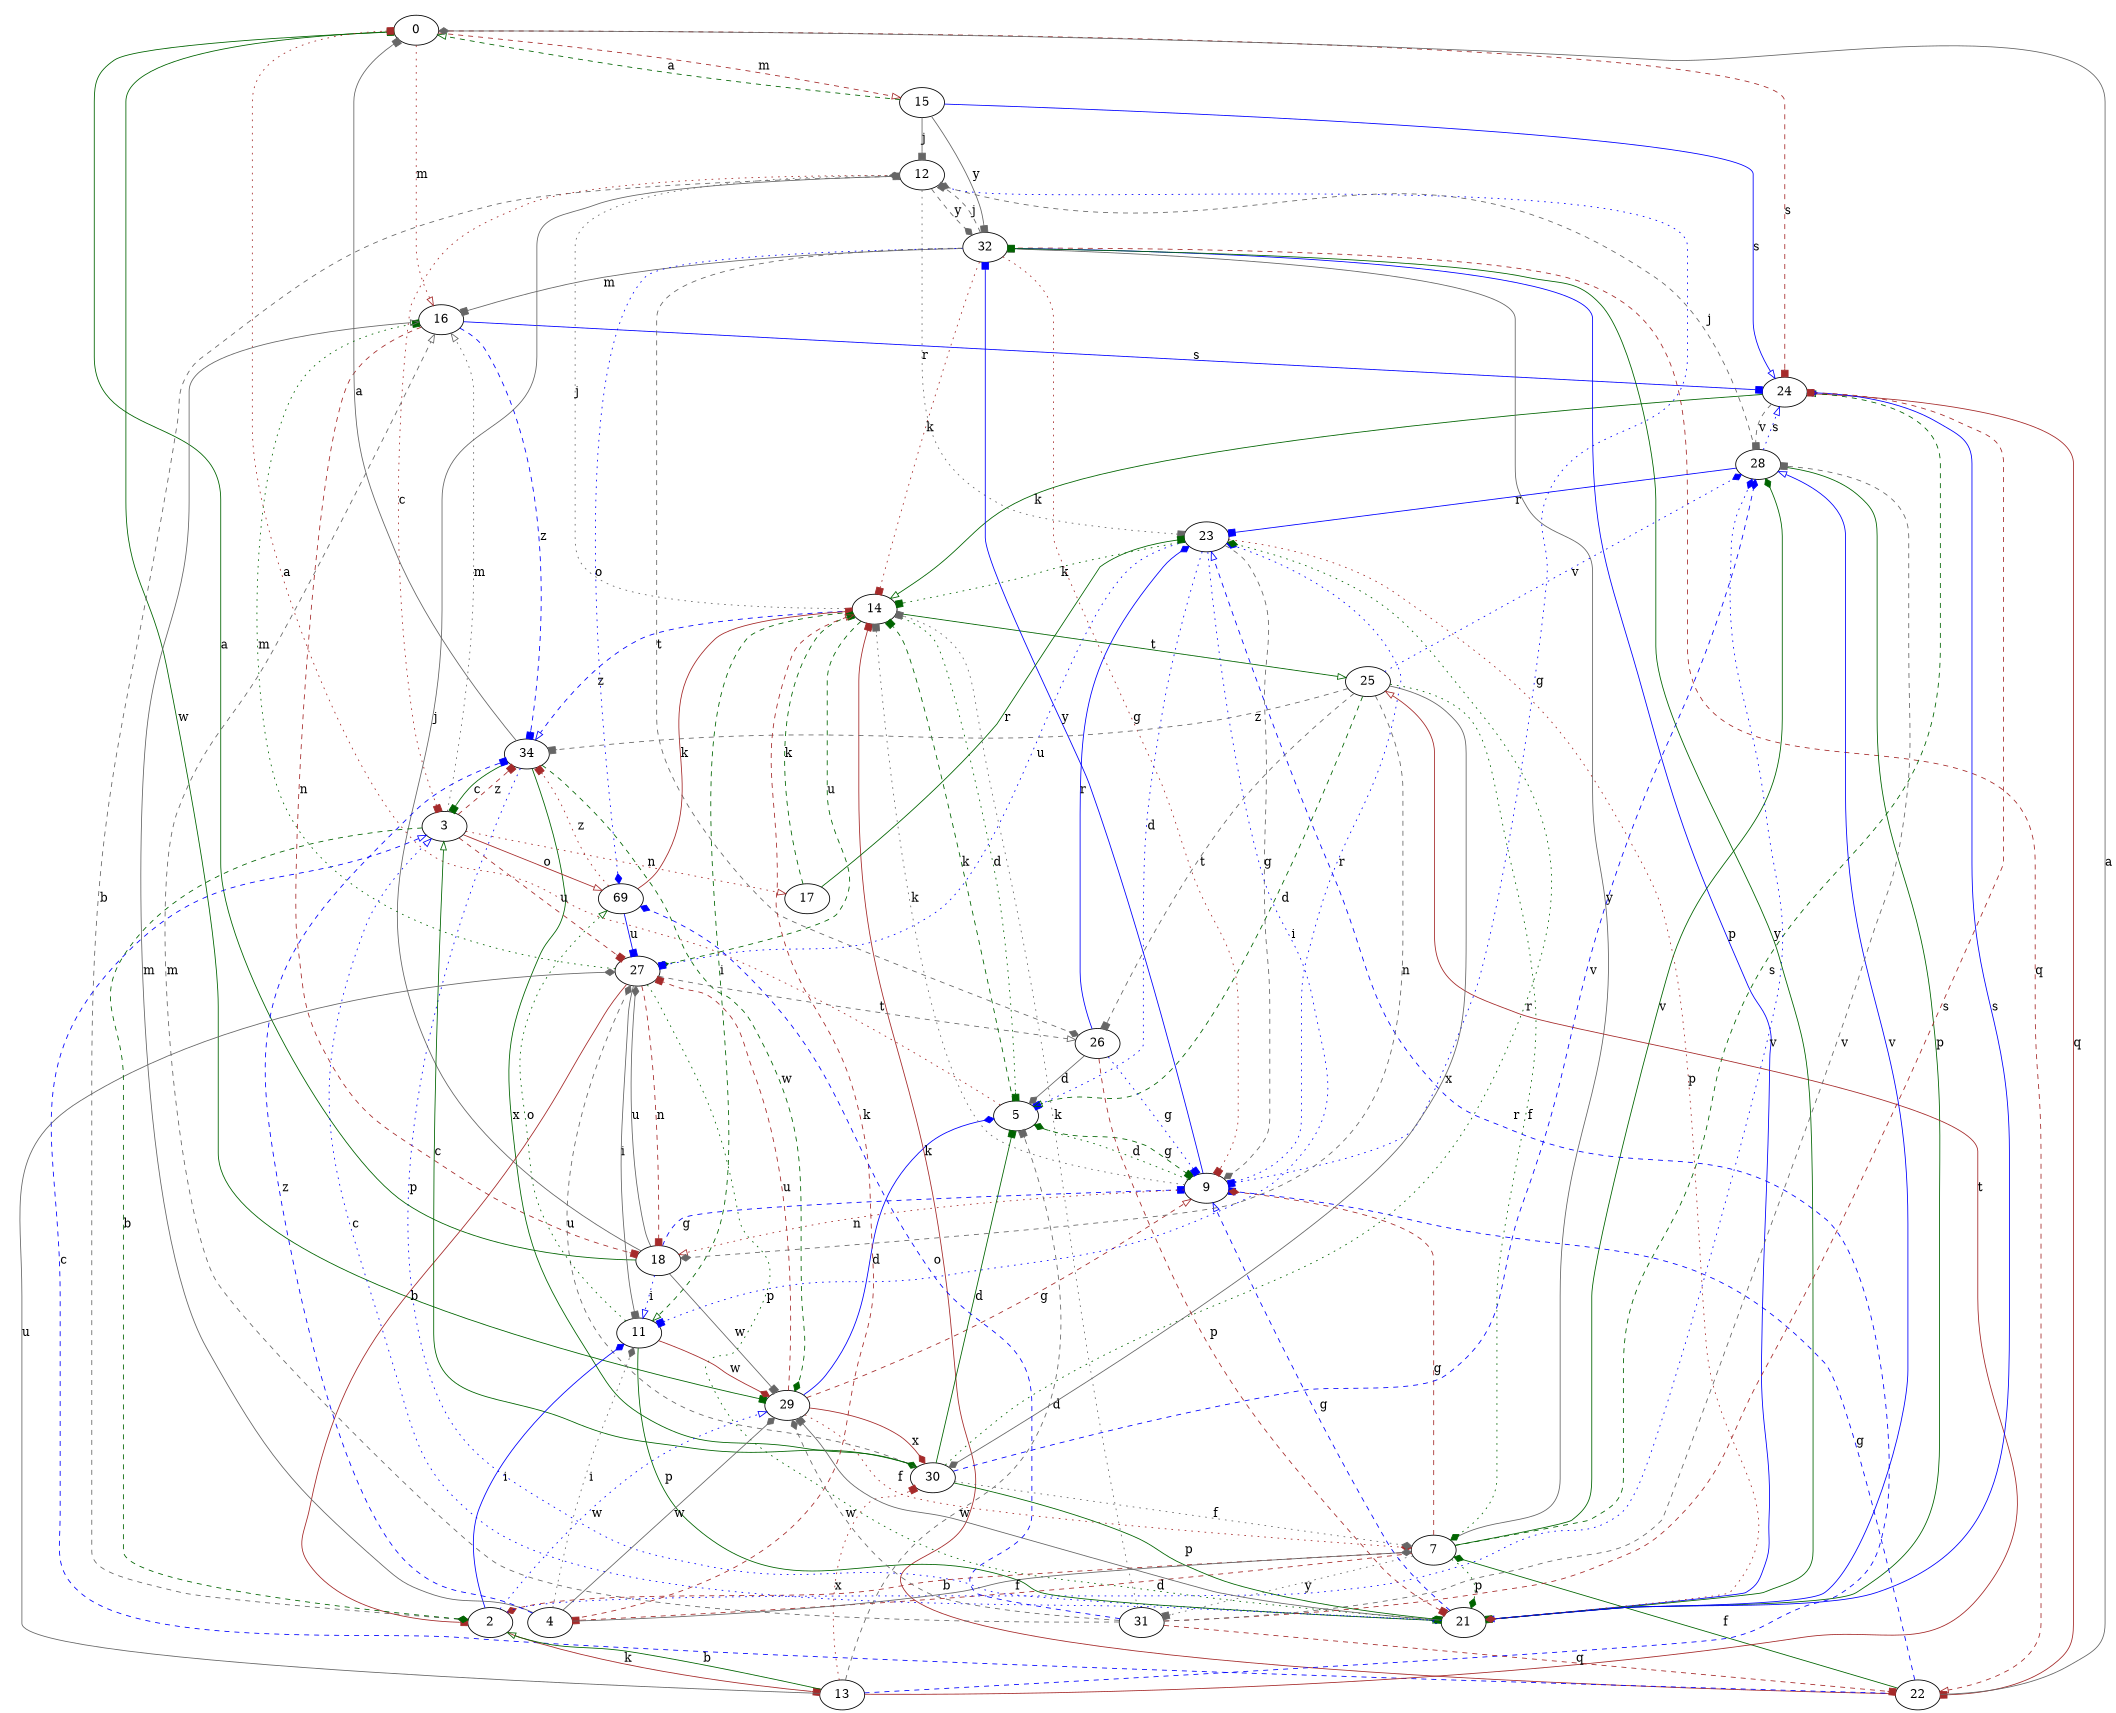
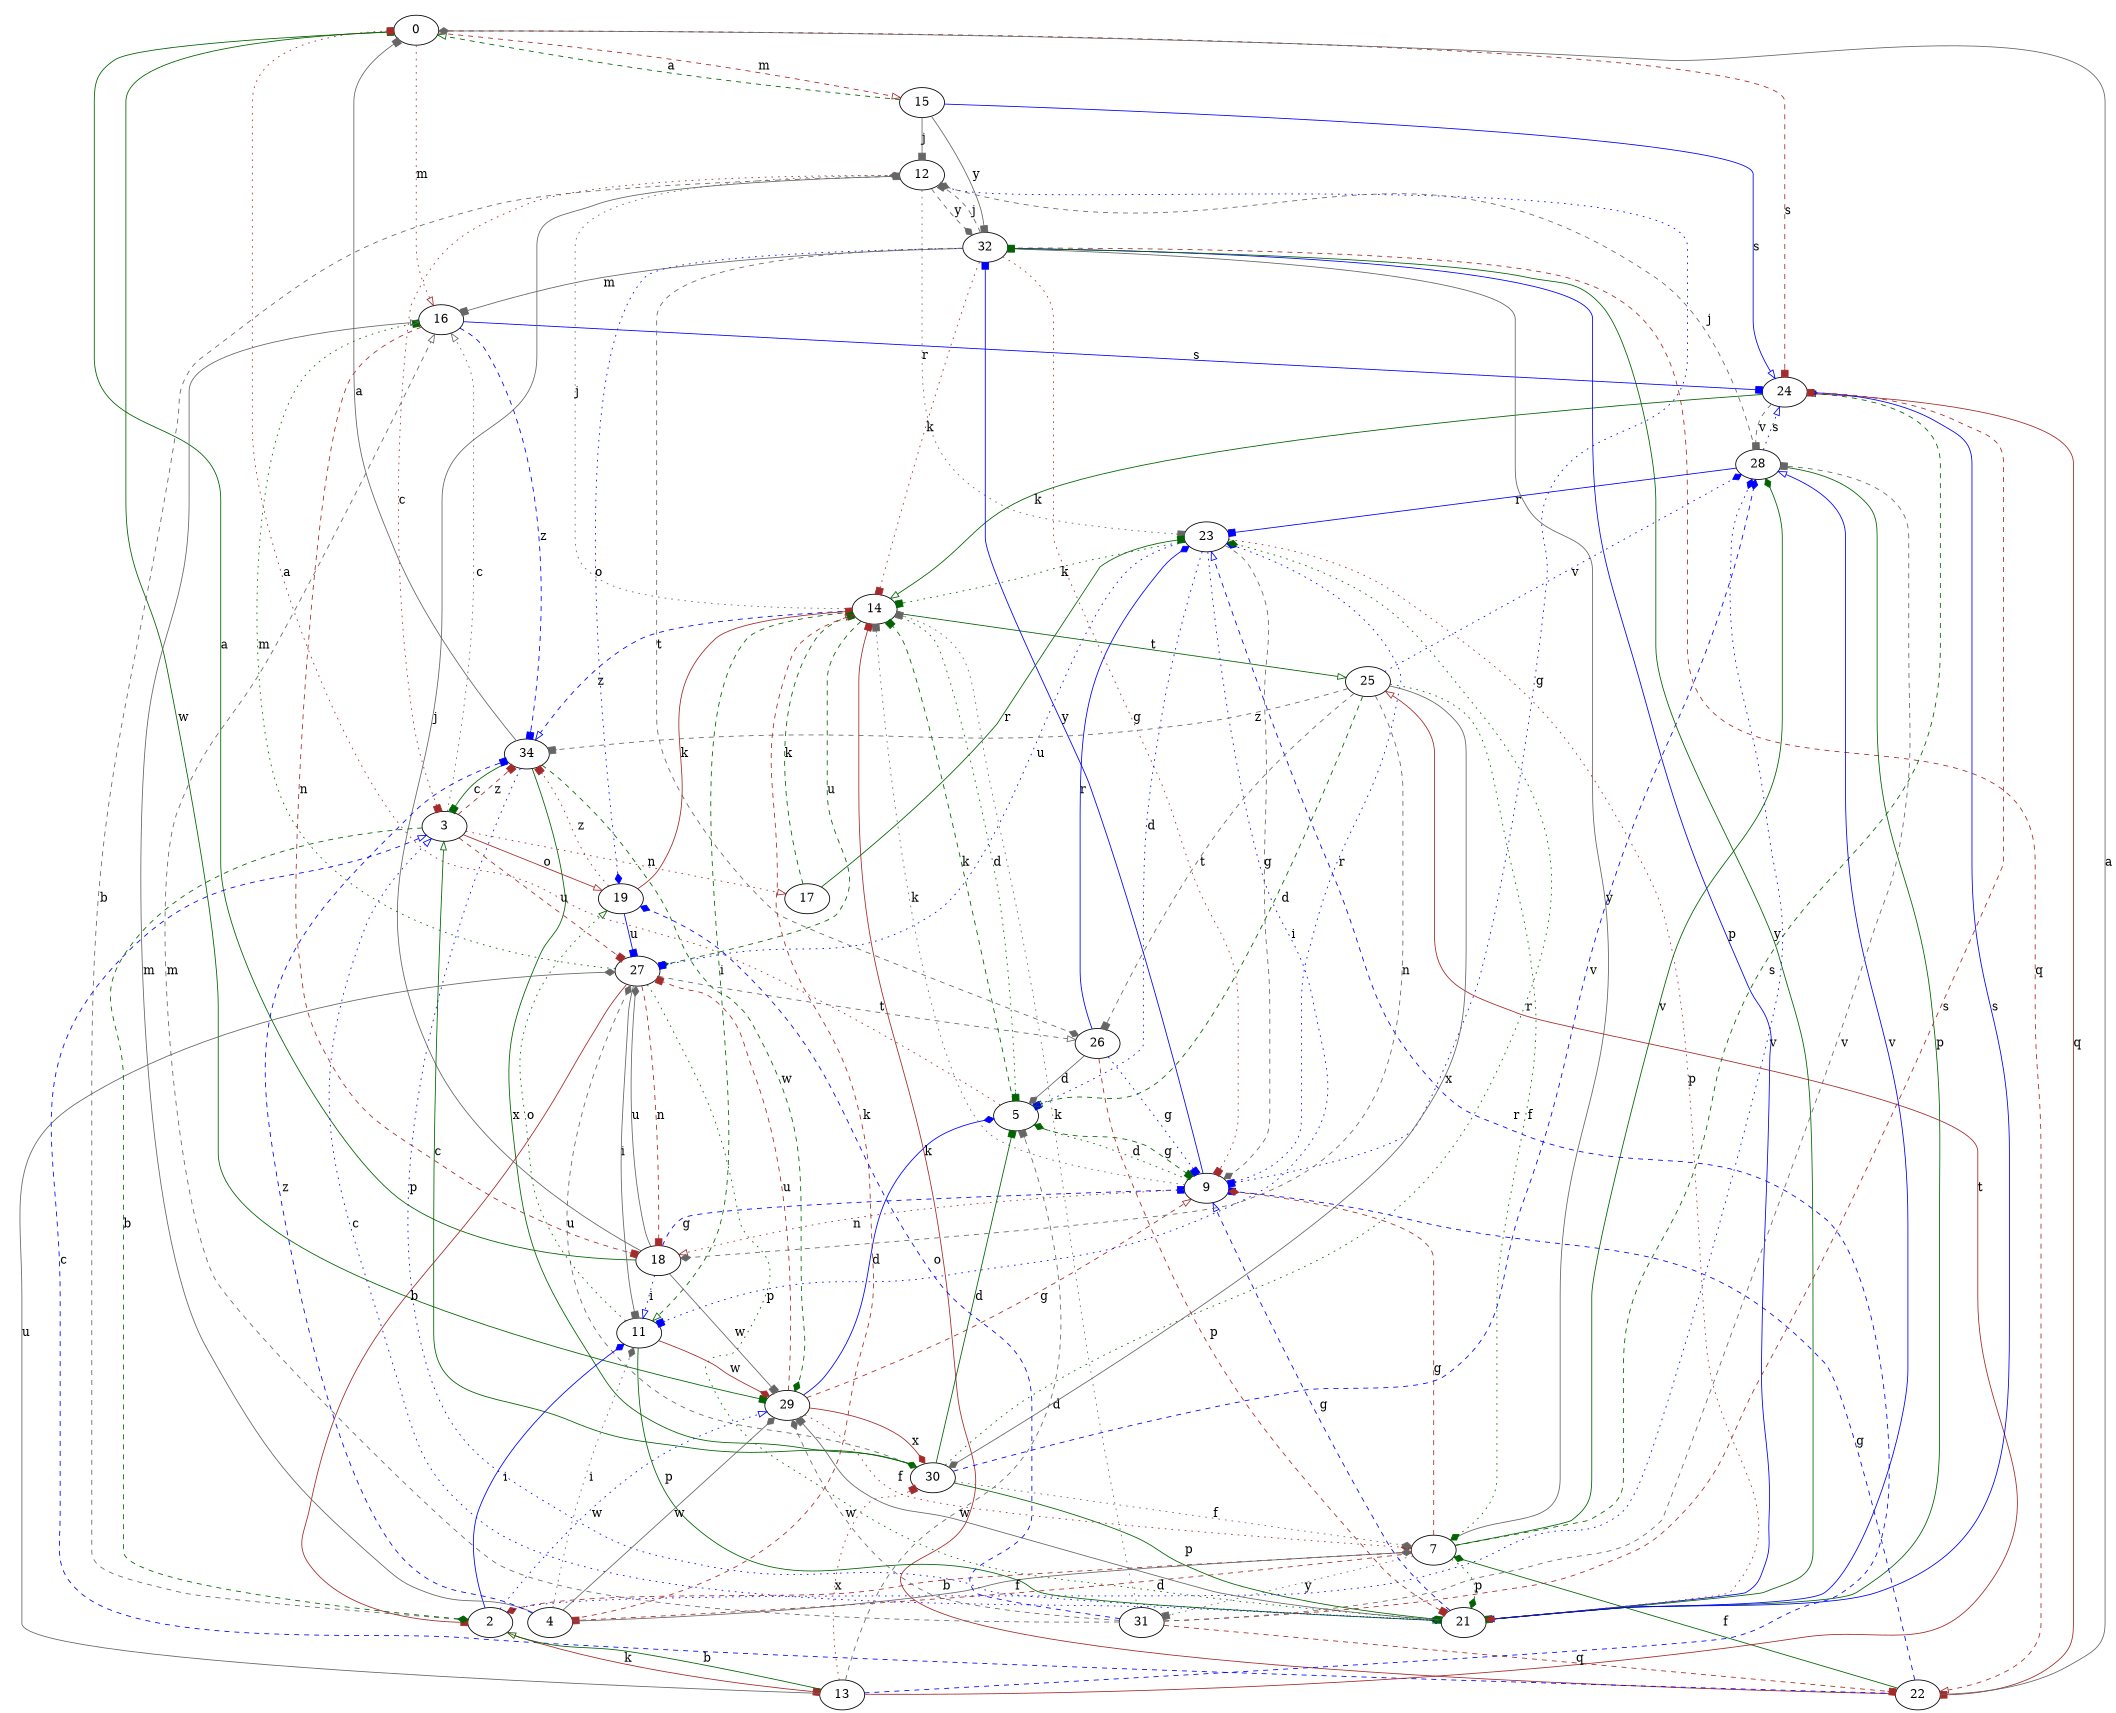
edge "3" -> "16": label "m" -> "c"
node "69": label "69" -> "19"
